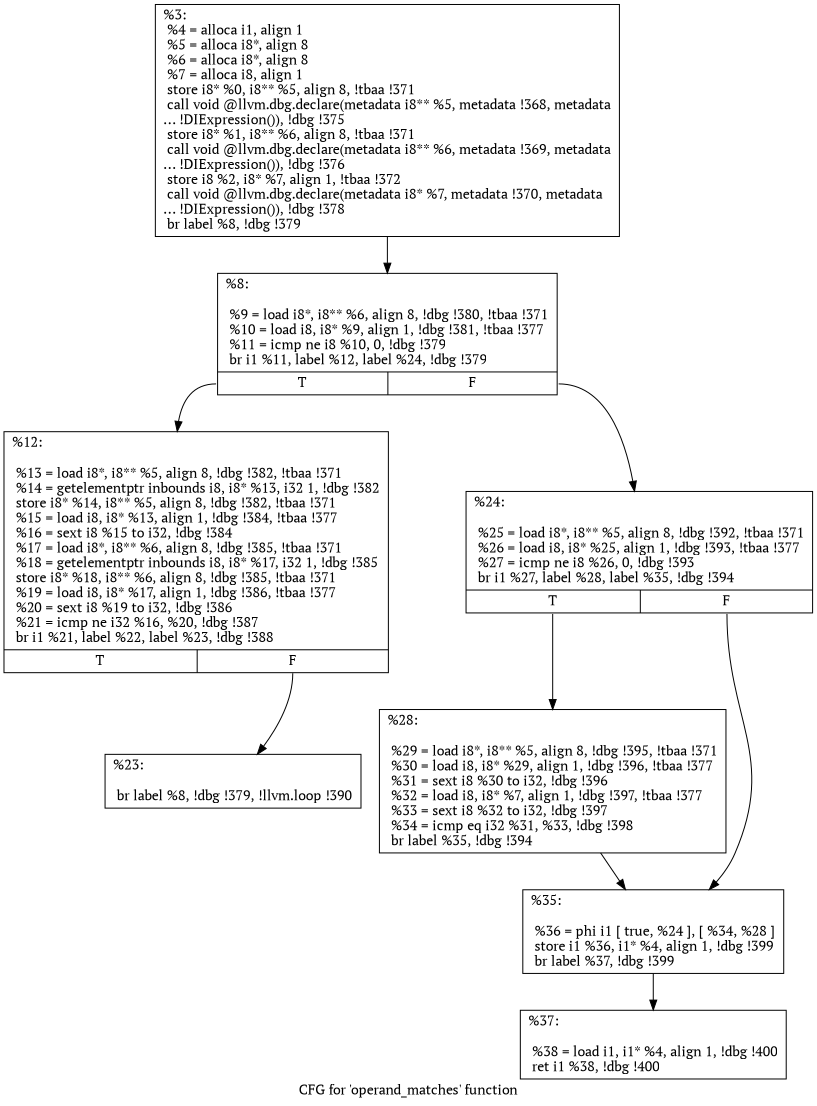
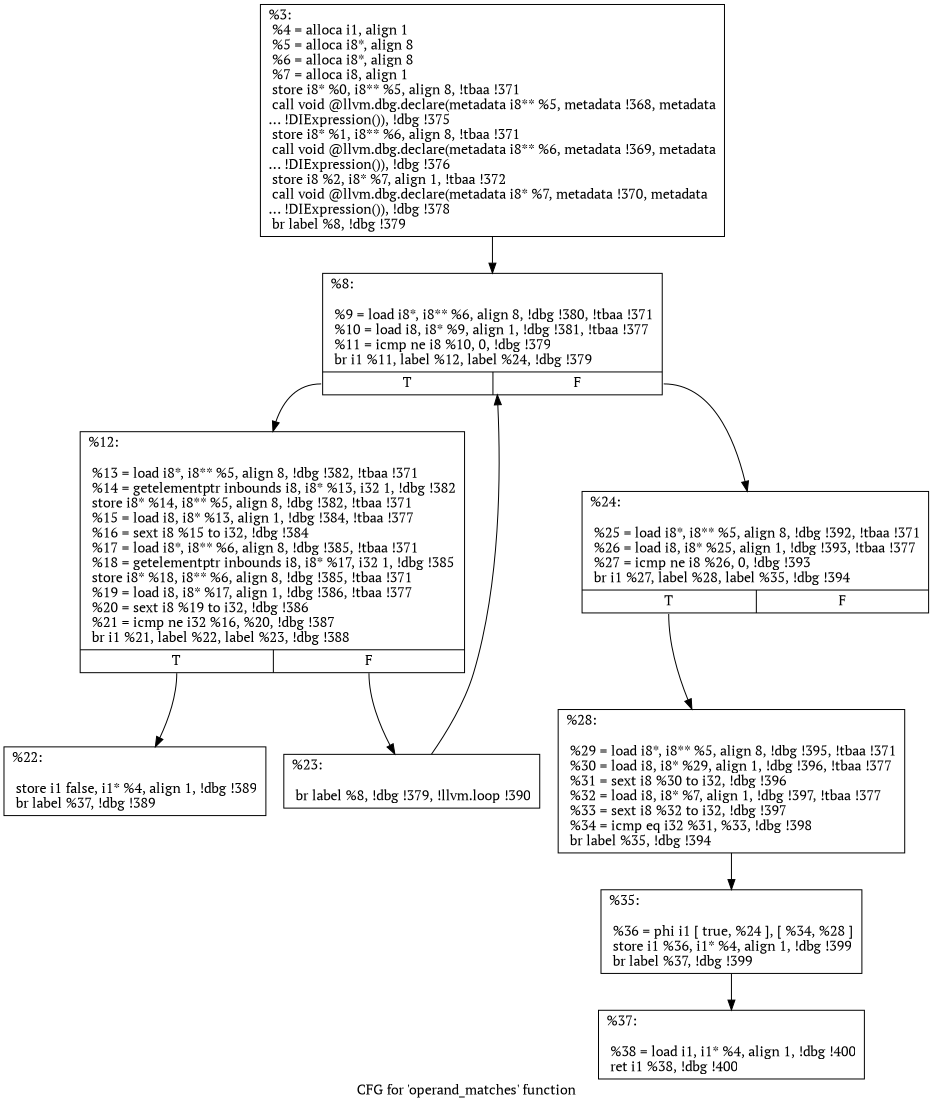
edge "%23:" -> "%8:": added
edge "%24:" -> "%35:": removed
node "%22:": added
